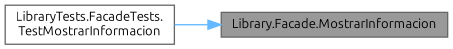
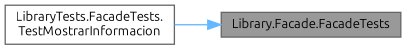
node "Library.Facade.MostrarInformacion": label "Library.Facade.MostrarInformacion" -> "Library.Facade.FacadeTests"
